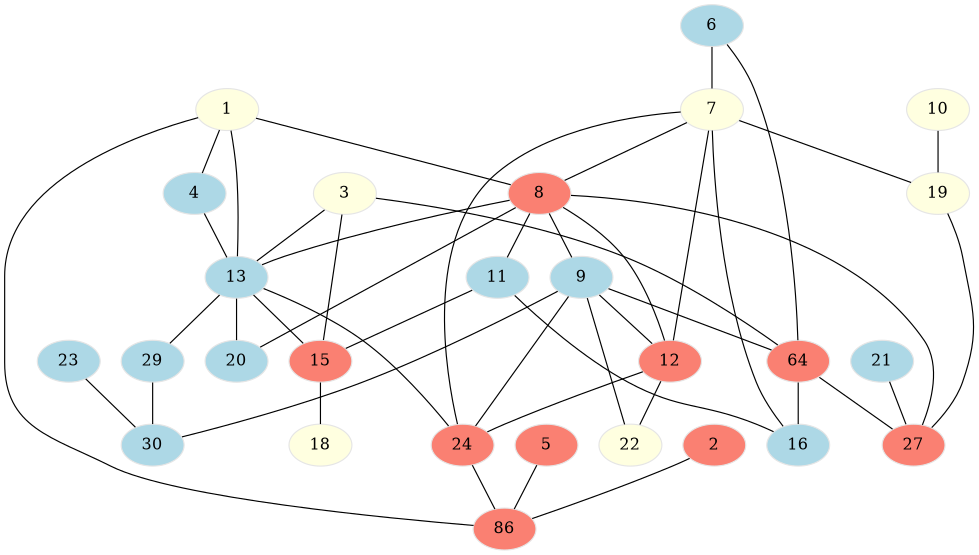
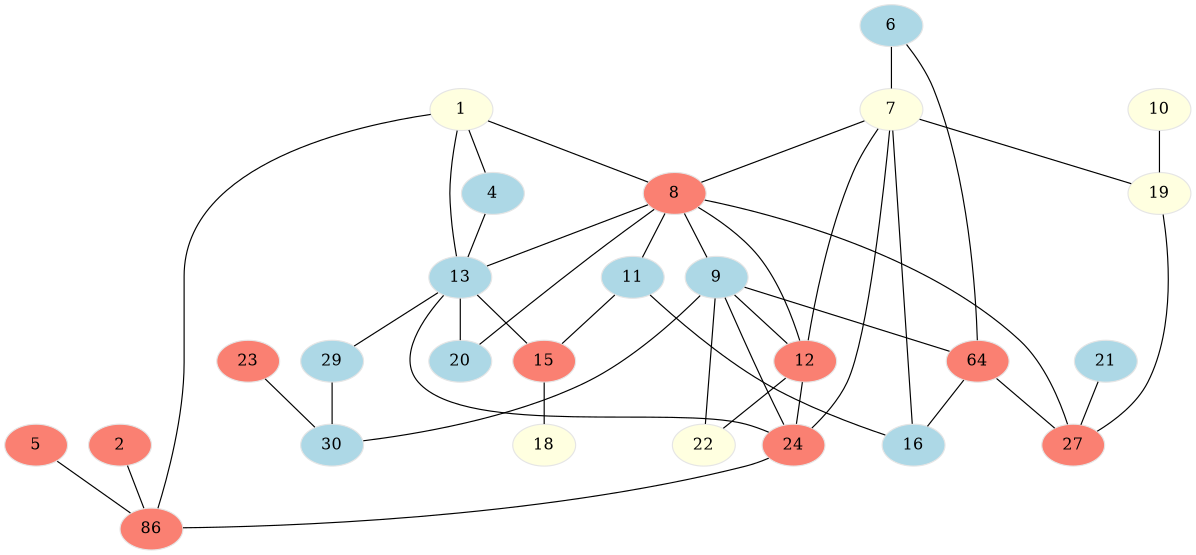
node "3": removed
node "23": fillcolor lightblue -> salmon
